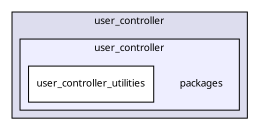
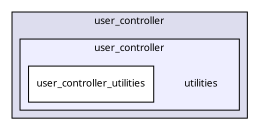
node "packages": label "packages" -> "utilities"
